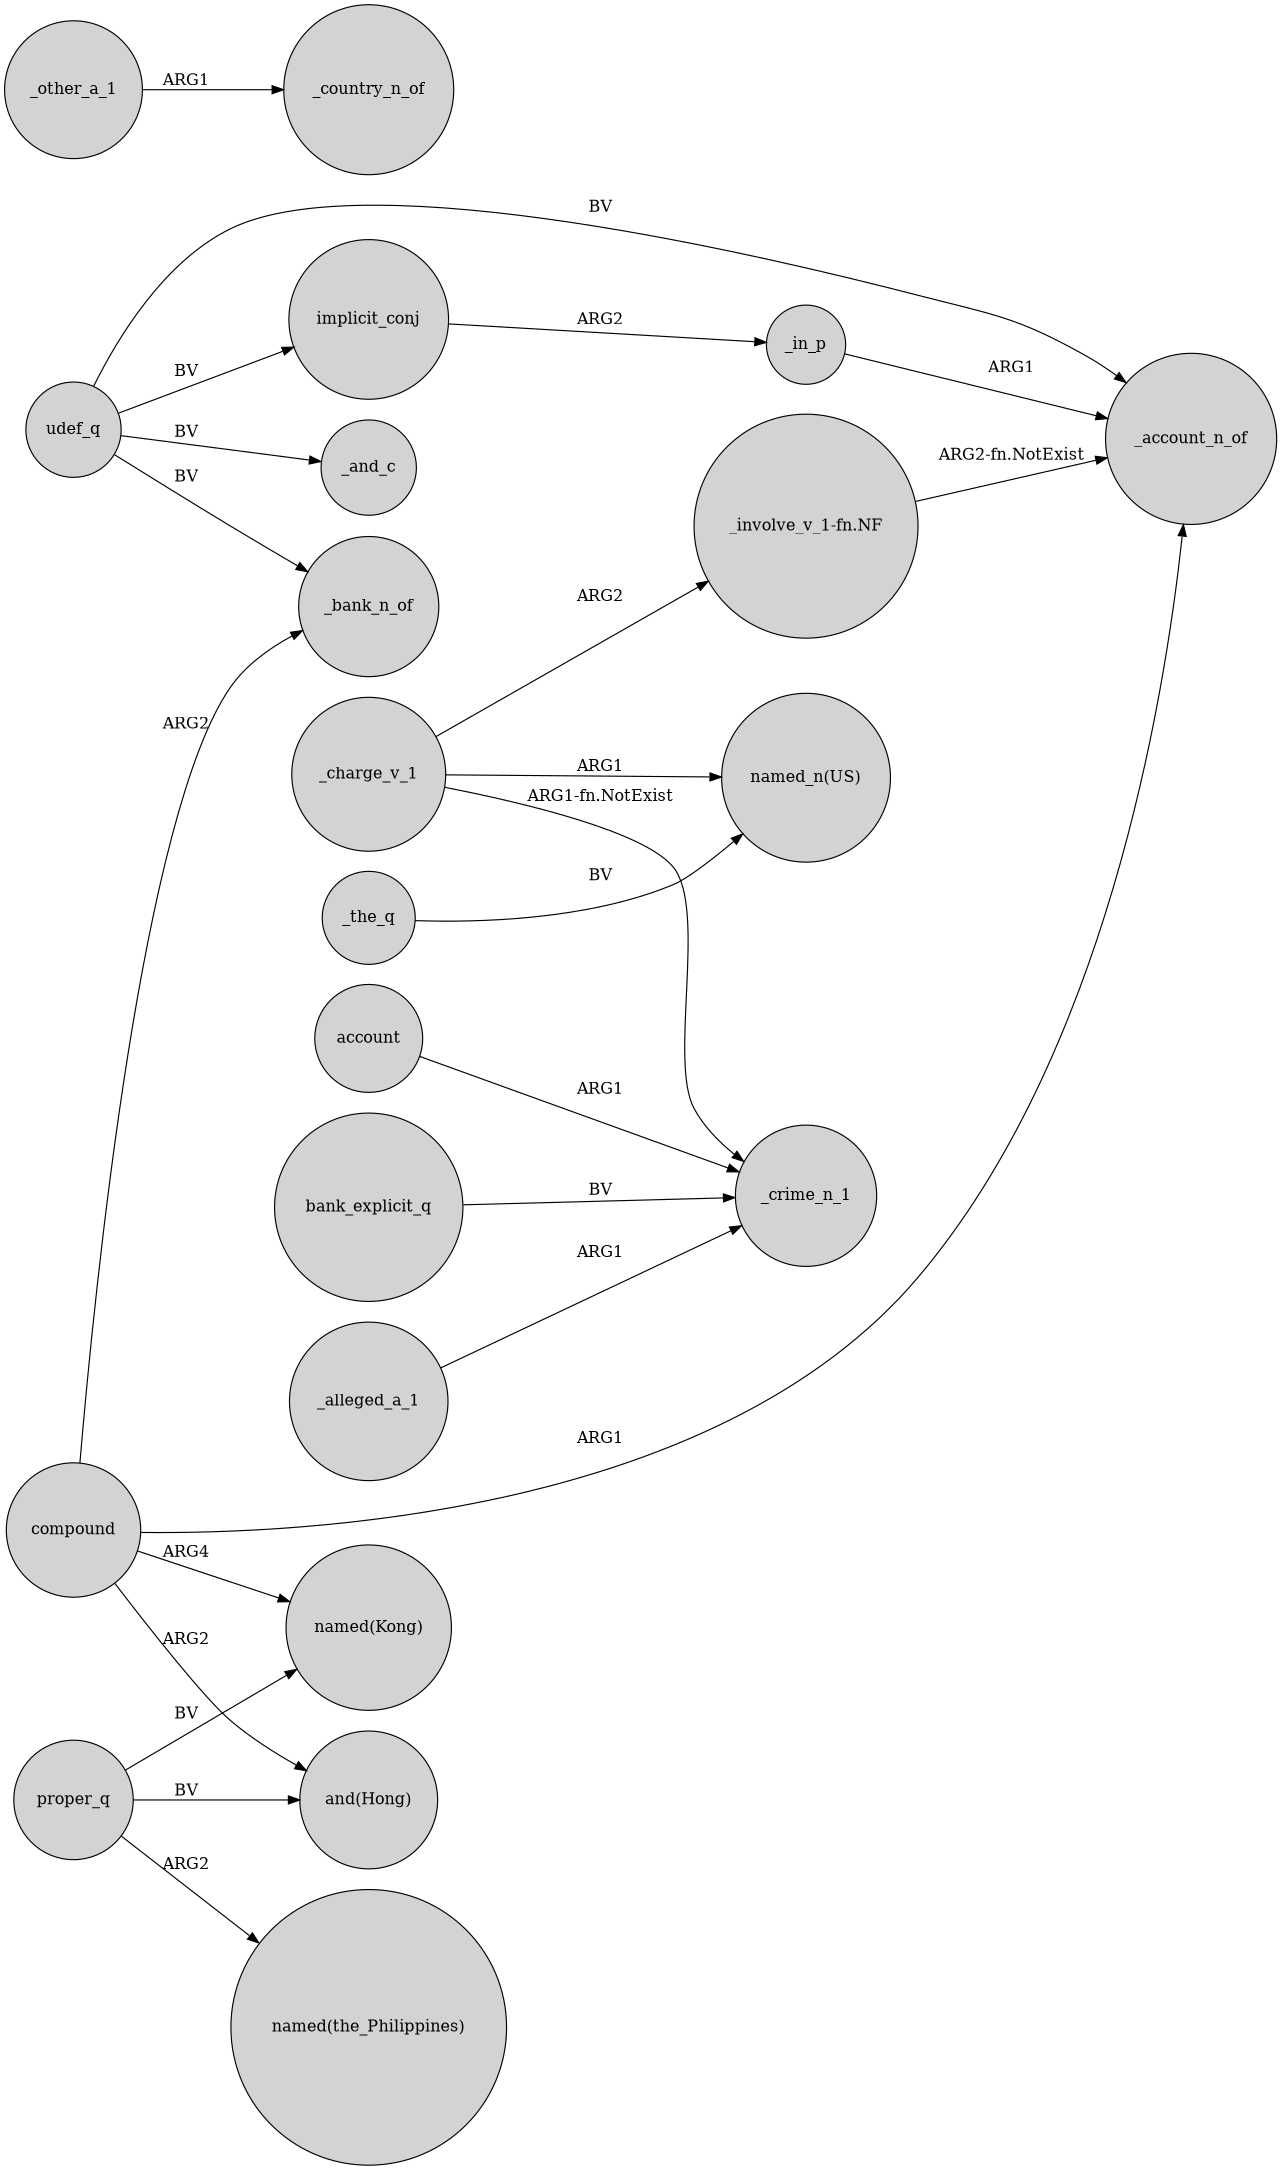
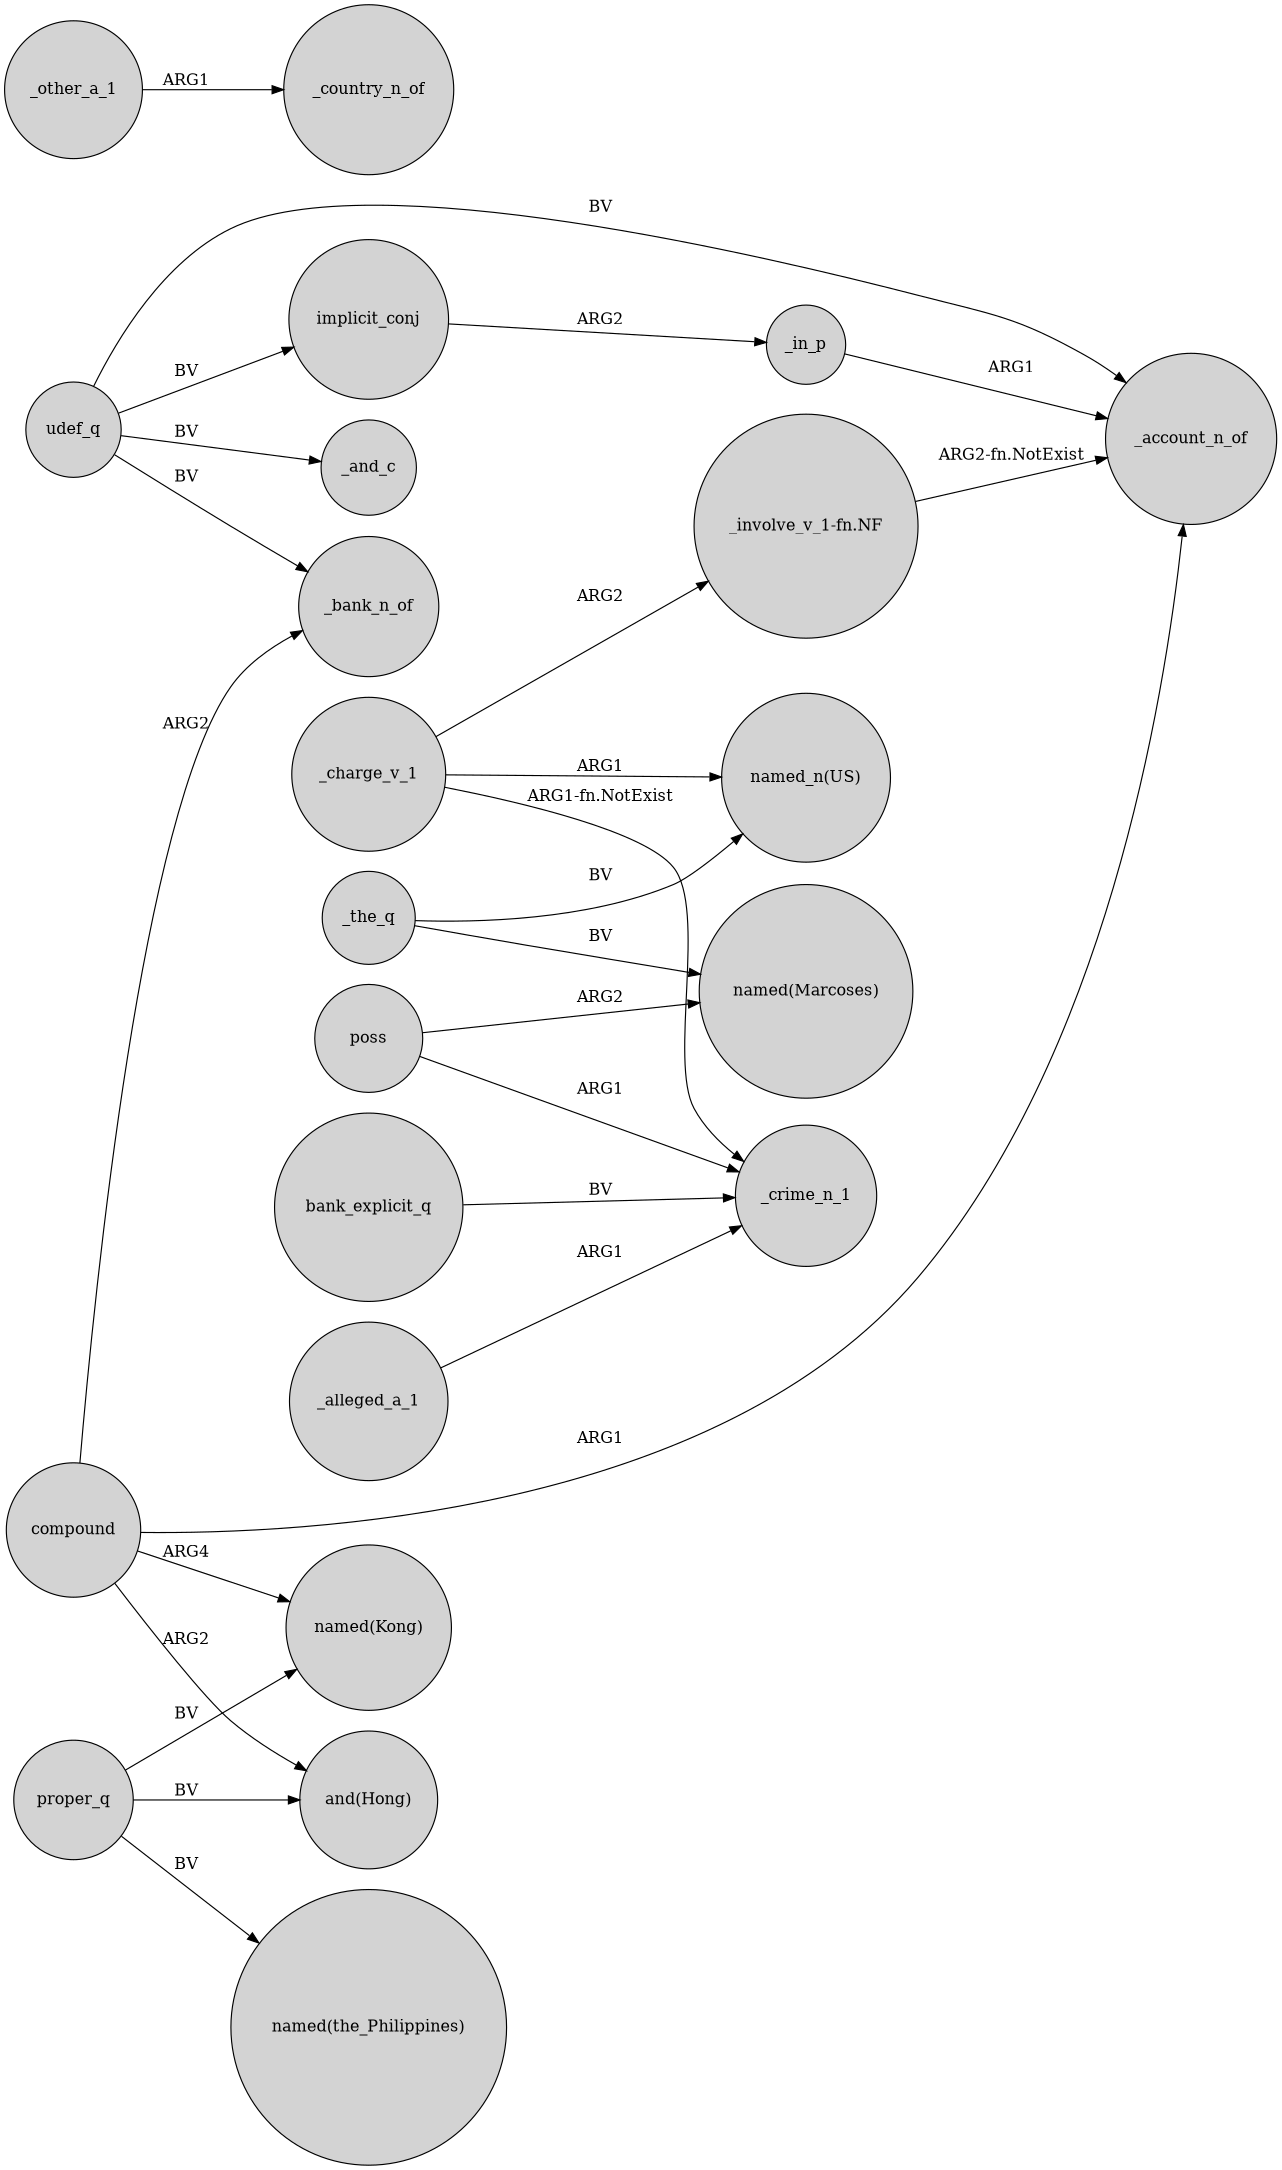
node "named(Marcoses)": added
node "account": label "account" -> "poss"
edge "proper_q" -> "named(the_Philippines)": label "ARG2" -> "BV"
